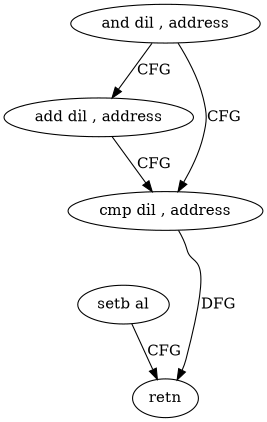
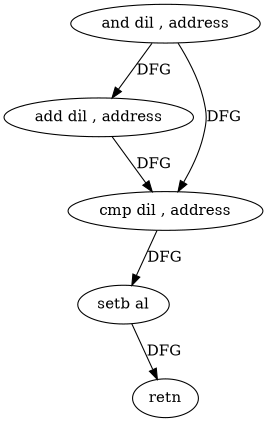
edge "and dil , address" -> "add dil , address": label "CFG" -> "DFG"
edge "and dil , address" -> "cmp dil , address": label "CFG" -> "DFG"
edge "add dil , address" -> "cmp dil , address": label "CFG" -> "DFG"
edge "cmp dil , address" -> "retn": now "cmp dil , address" -> "setb al"
edge "setb al" -> "retn": label "CFG" -> "DFG"
